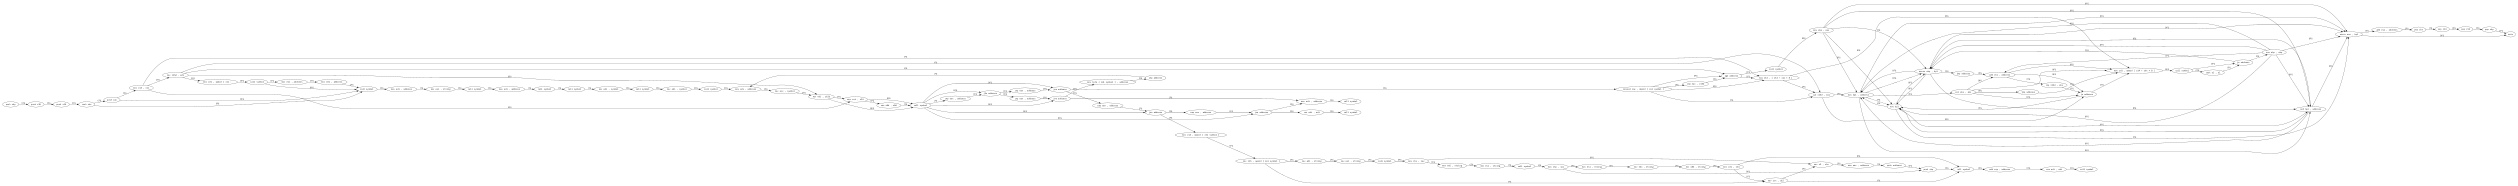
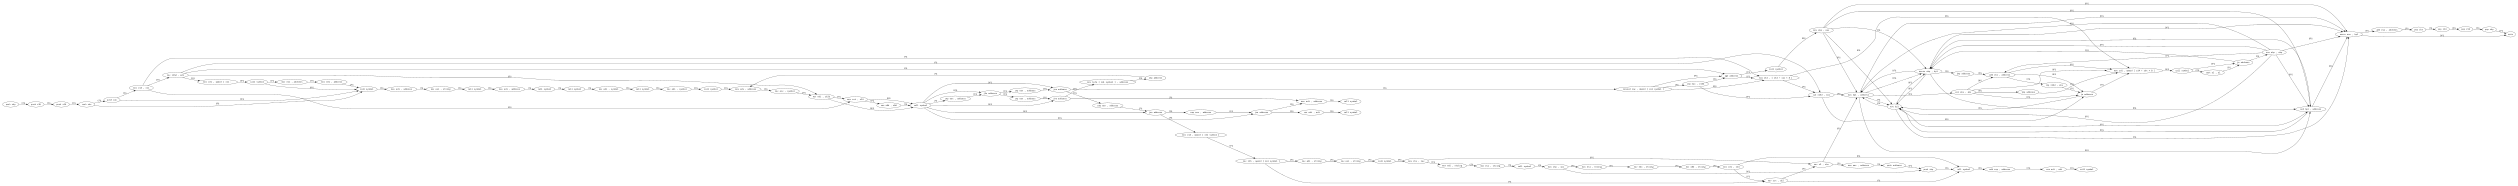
edge "movsxd rax , dword [ rel symbol ]" -> "sub r15d , eax": now "cmp eax , r15d" -> "sub r15d , eax"
edge "and bpl , address" -> "mov bpl , address": now "mov r9 , rbx" -> "mov bpl , address"
